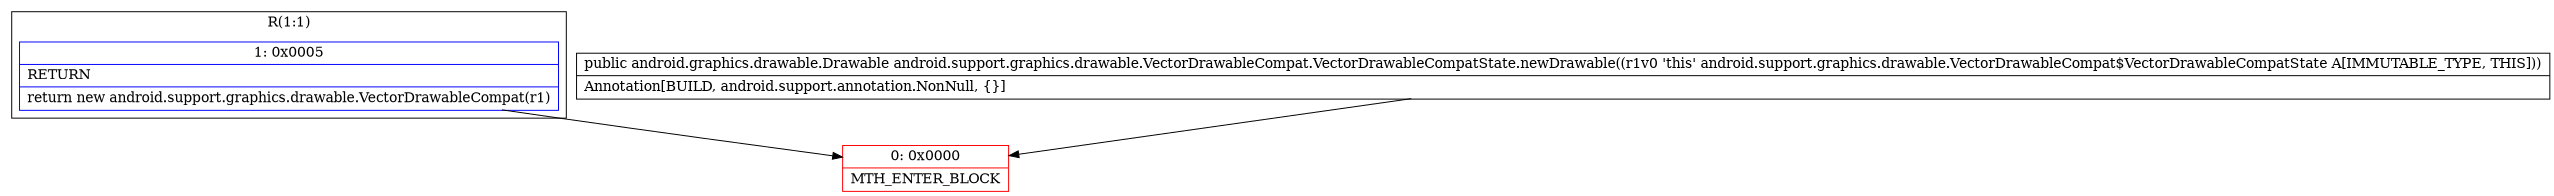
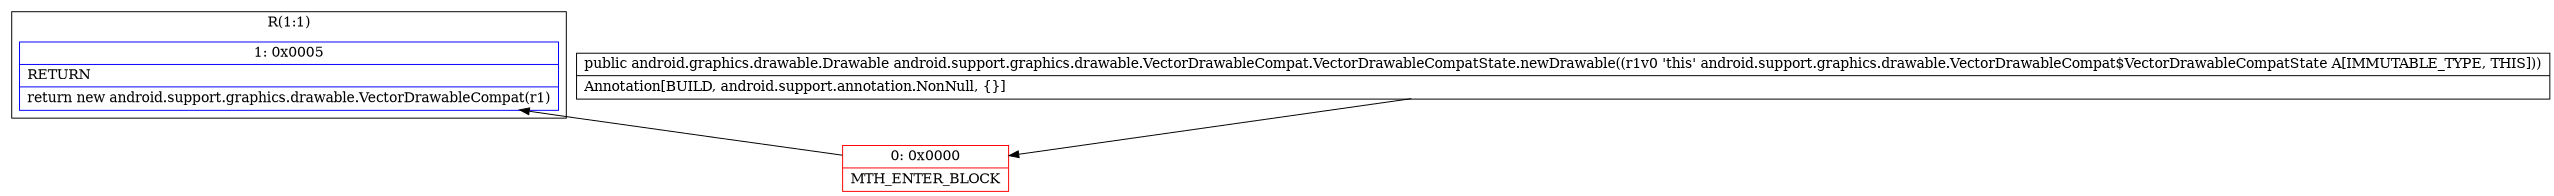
edge "1: 0x0005" -> "0: 0x0000": reversed
